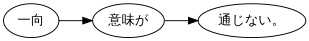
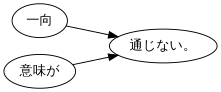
edge "一向" -> "意味が": now "一向" -> "通じない。"
